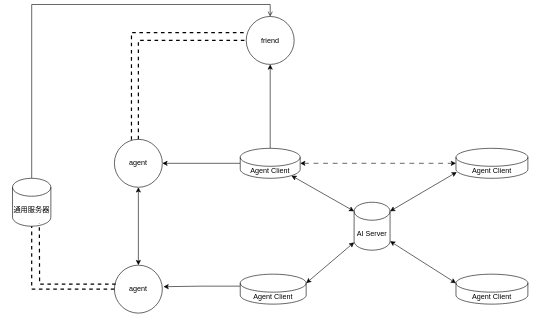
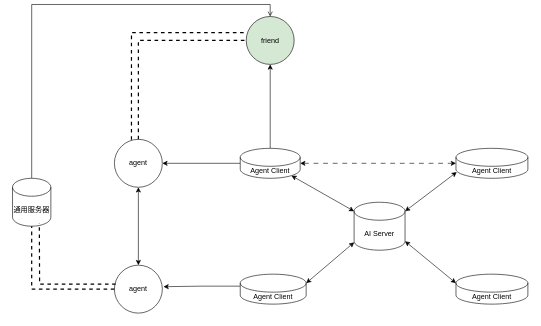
node "friend": fillcolor #ffffff -> #d5e8d4
node "AI Server": size 36x48 -> 51x48
